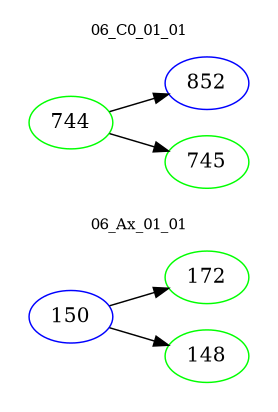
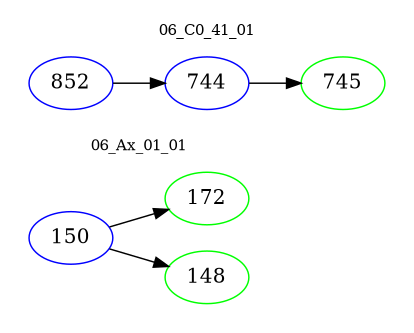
cluster "06_C0_01_01": label "06_C0_01_01" -> "06_C0_41_01"
edge "744" -> "852": reversed
node "744": color green -> blue
